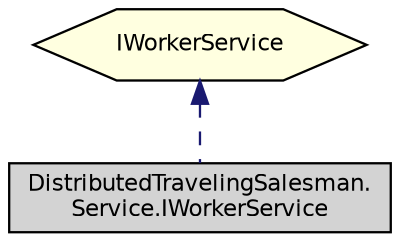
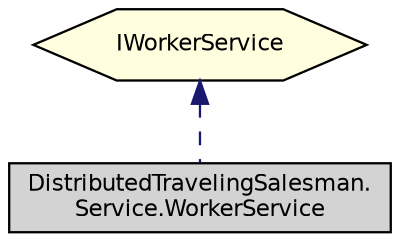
node "DistributedTravelingSalesman. Service.IWorkerService": label "DistributedTravelingSalesman. Service.IWorkerService" -> "DistributedTravelingSalesman. Service.WorkerService"
